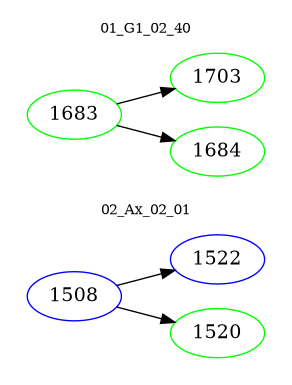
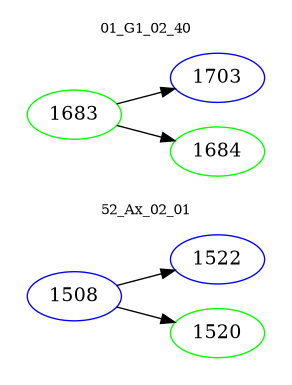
node "1703": color green -> blue
cluster "02_Ax_02_01": label "02_Ax_02_01" -> "52_Ax_02_01"
